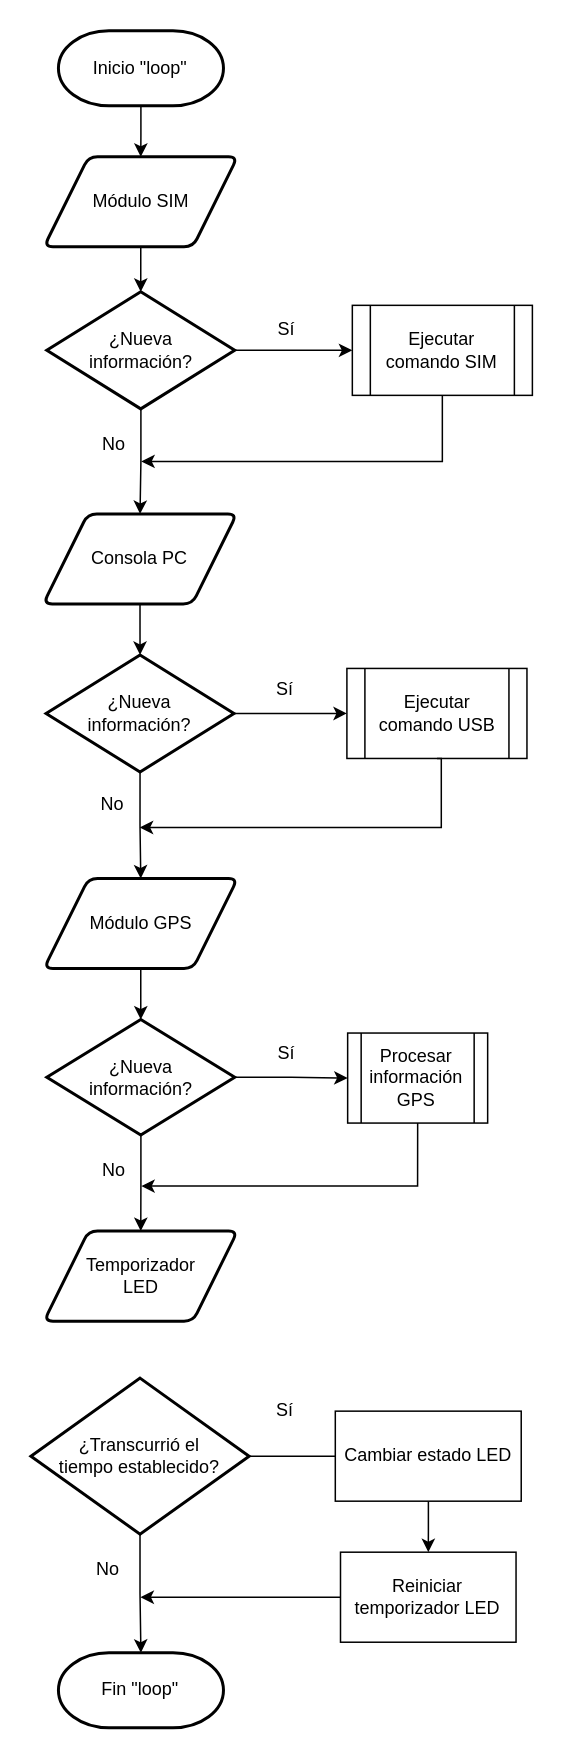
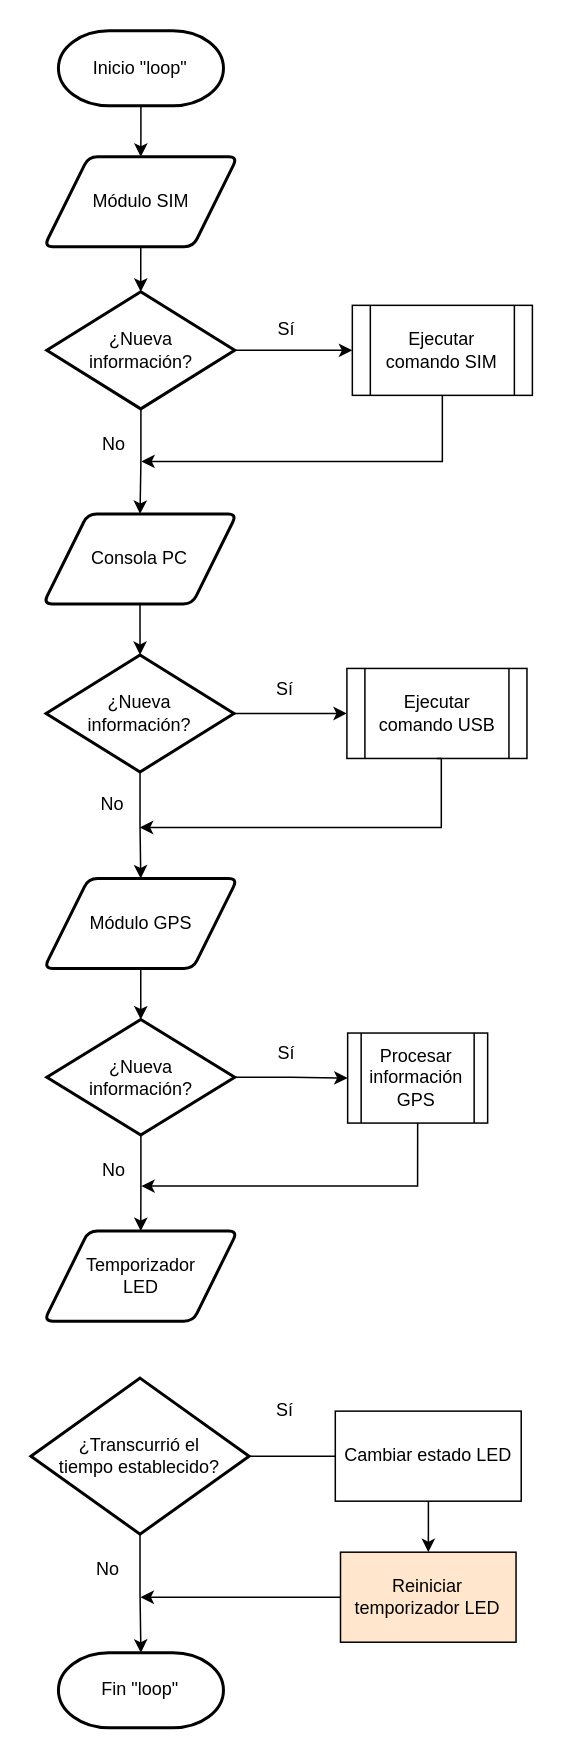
node "Reiniciar temporizador LED": fillcolor #ffffff -> #ffe6cc
